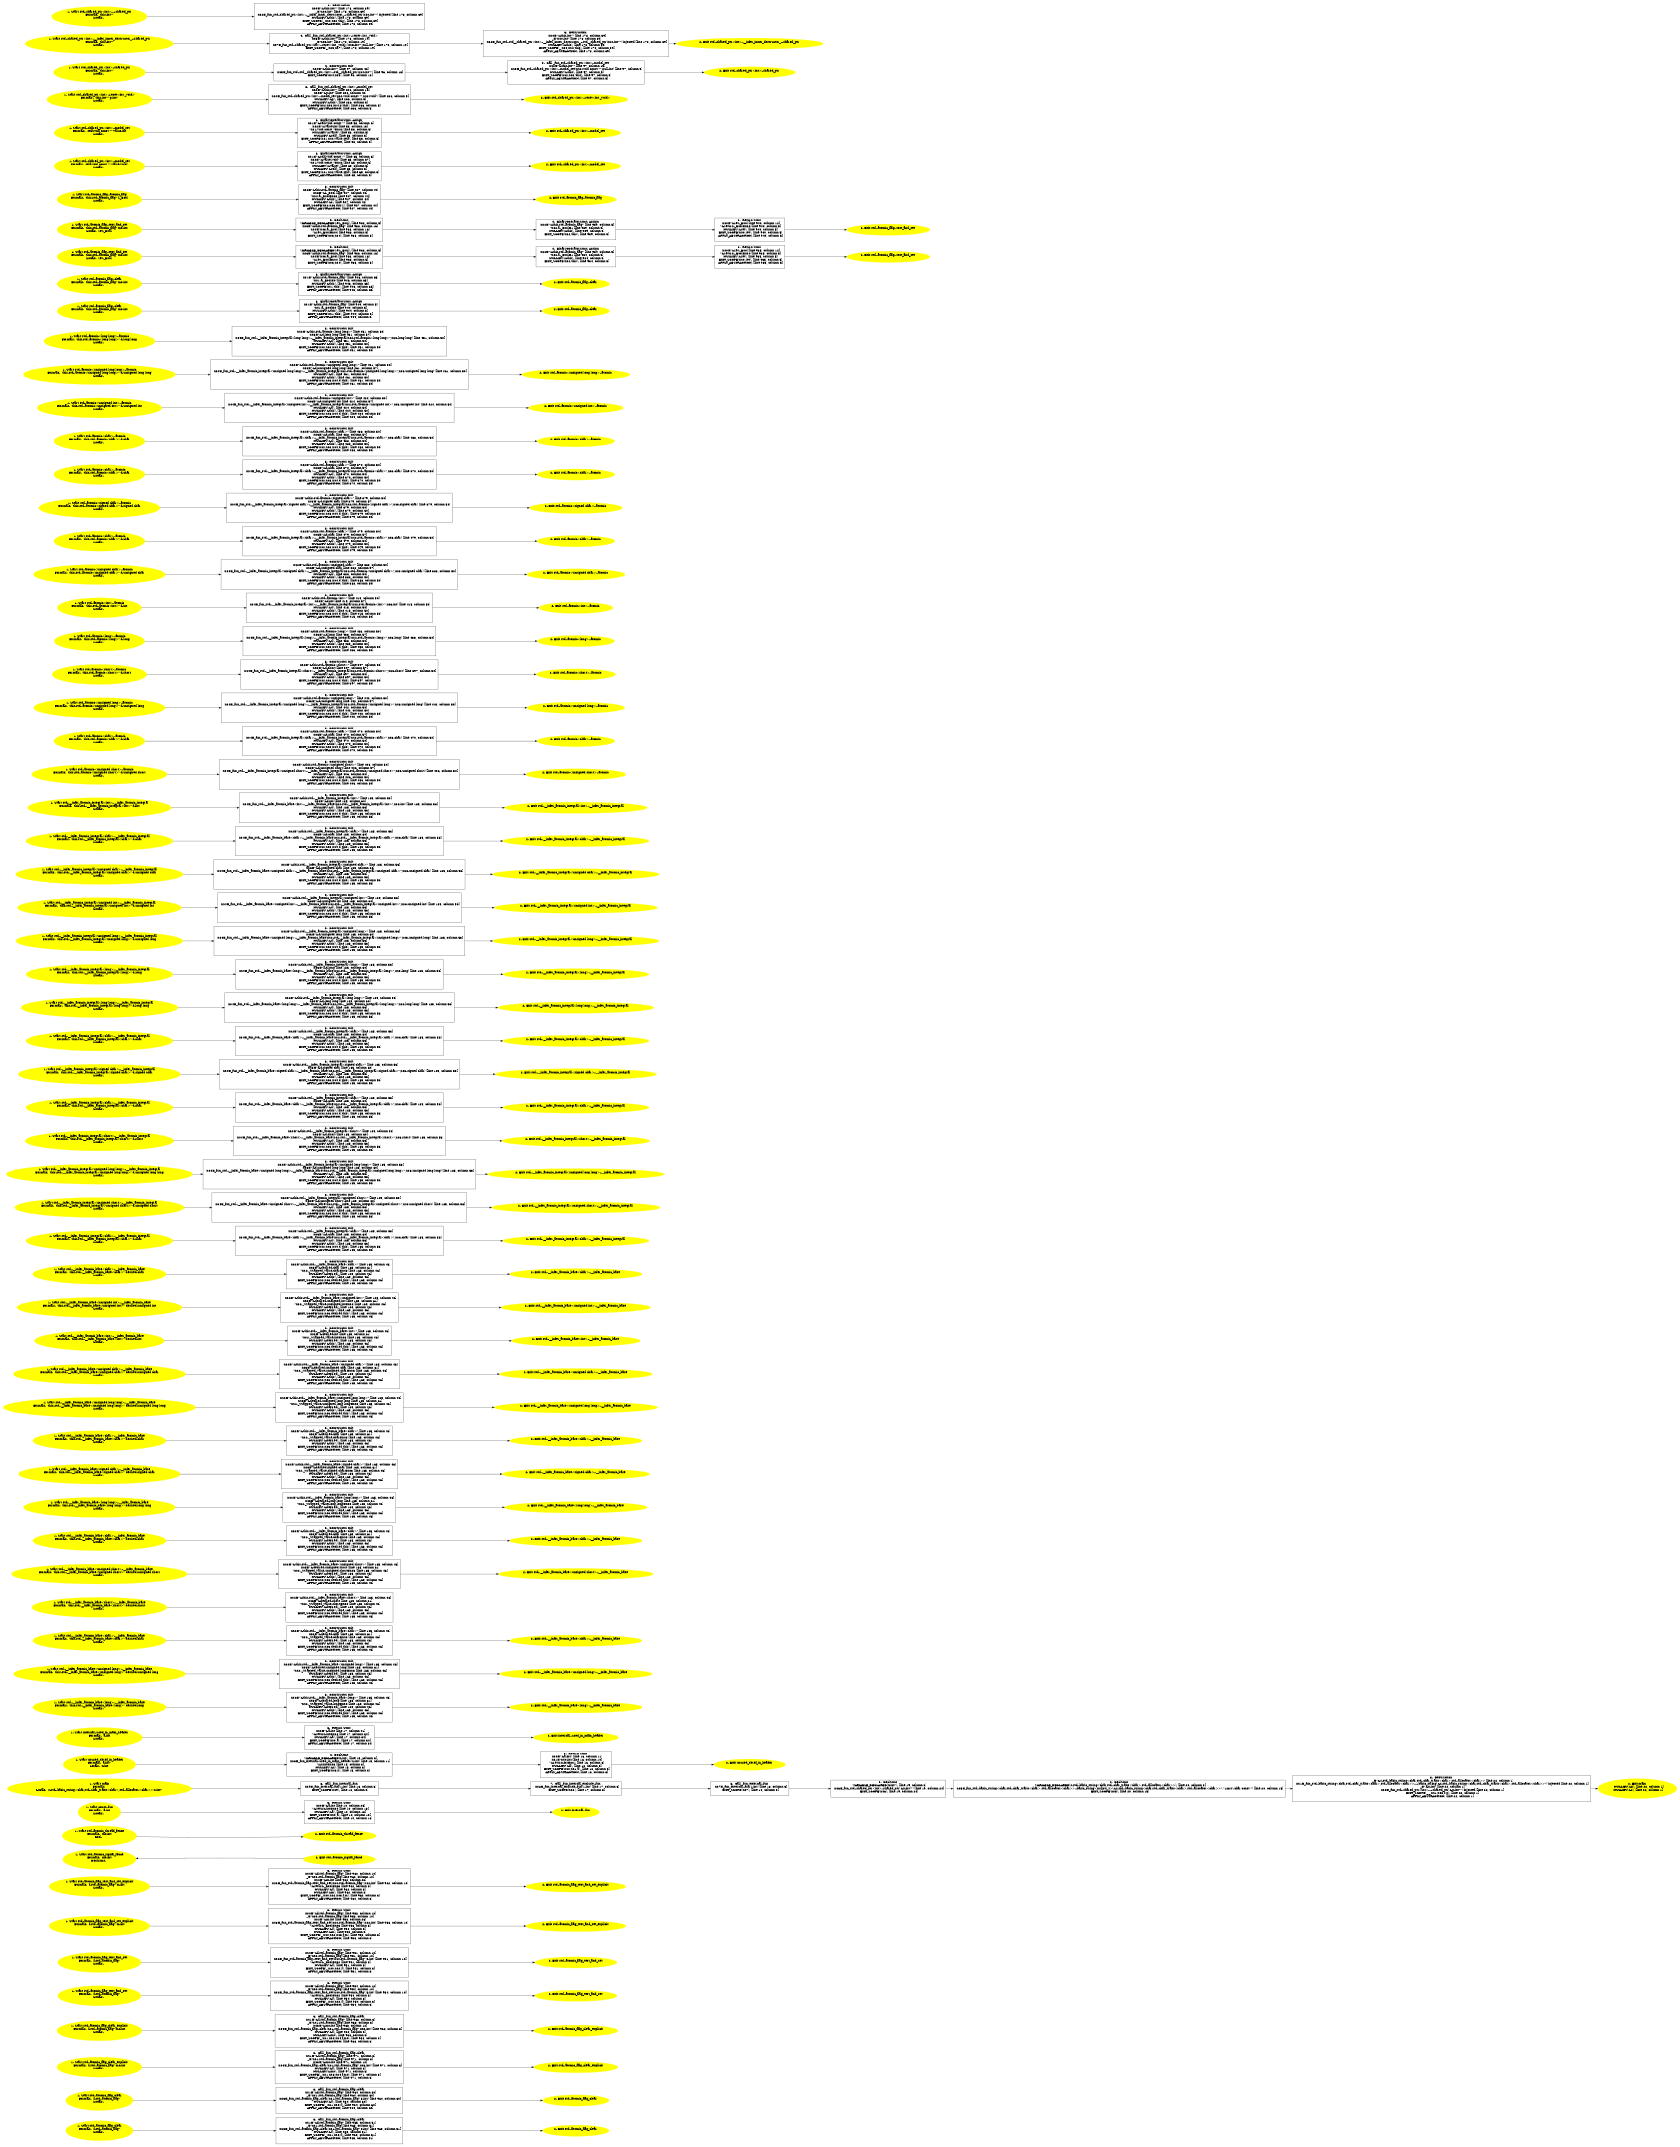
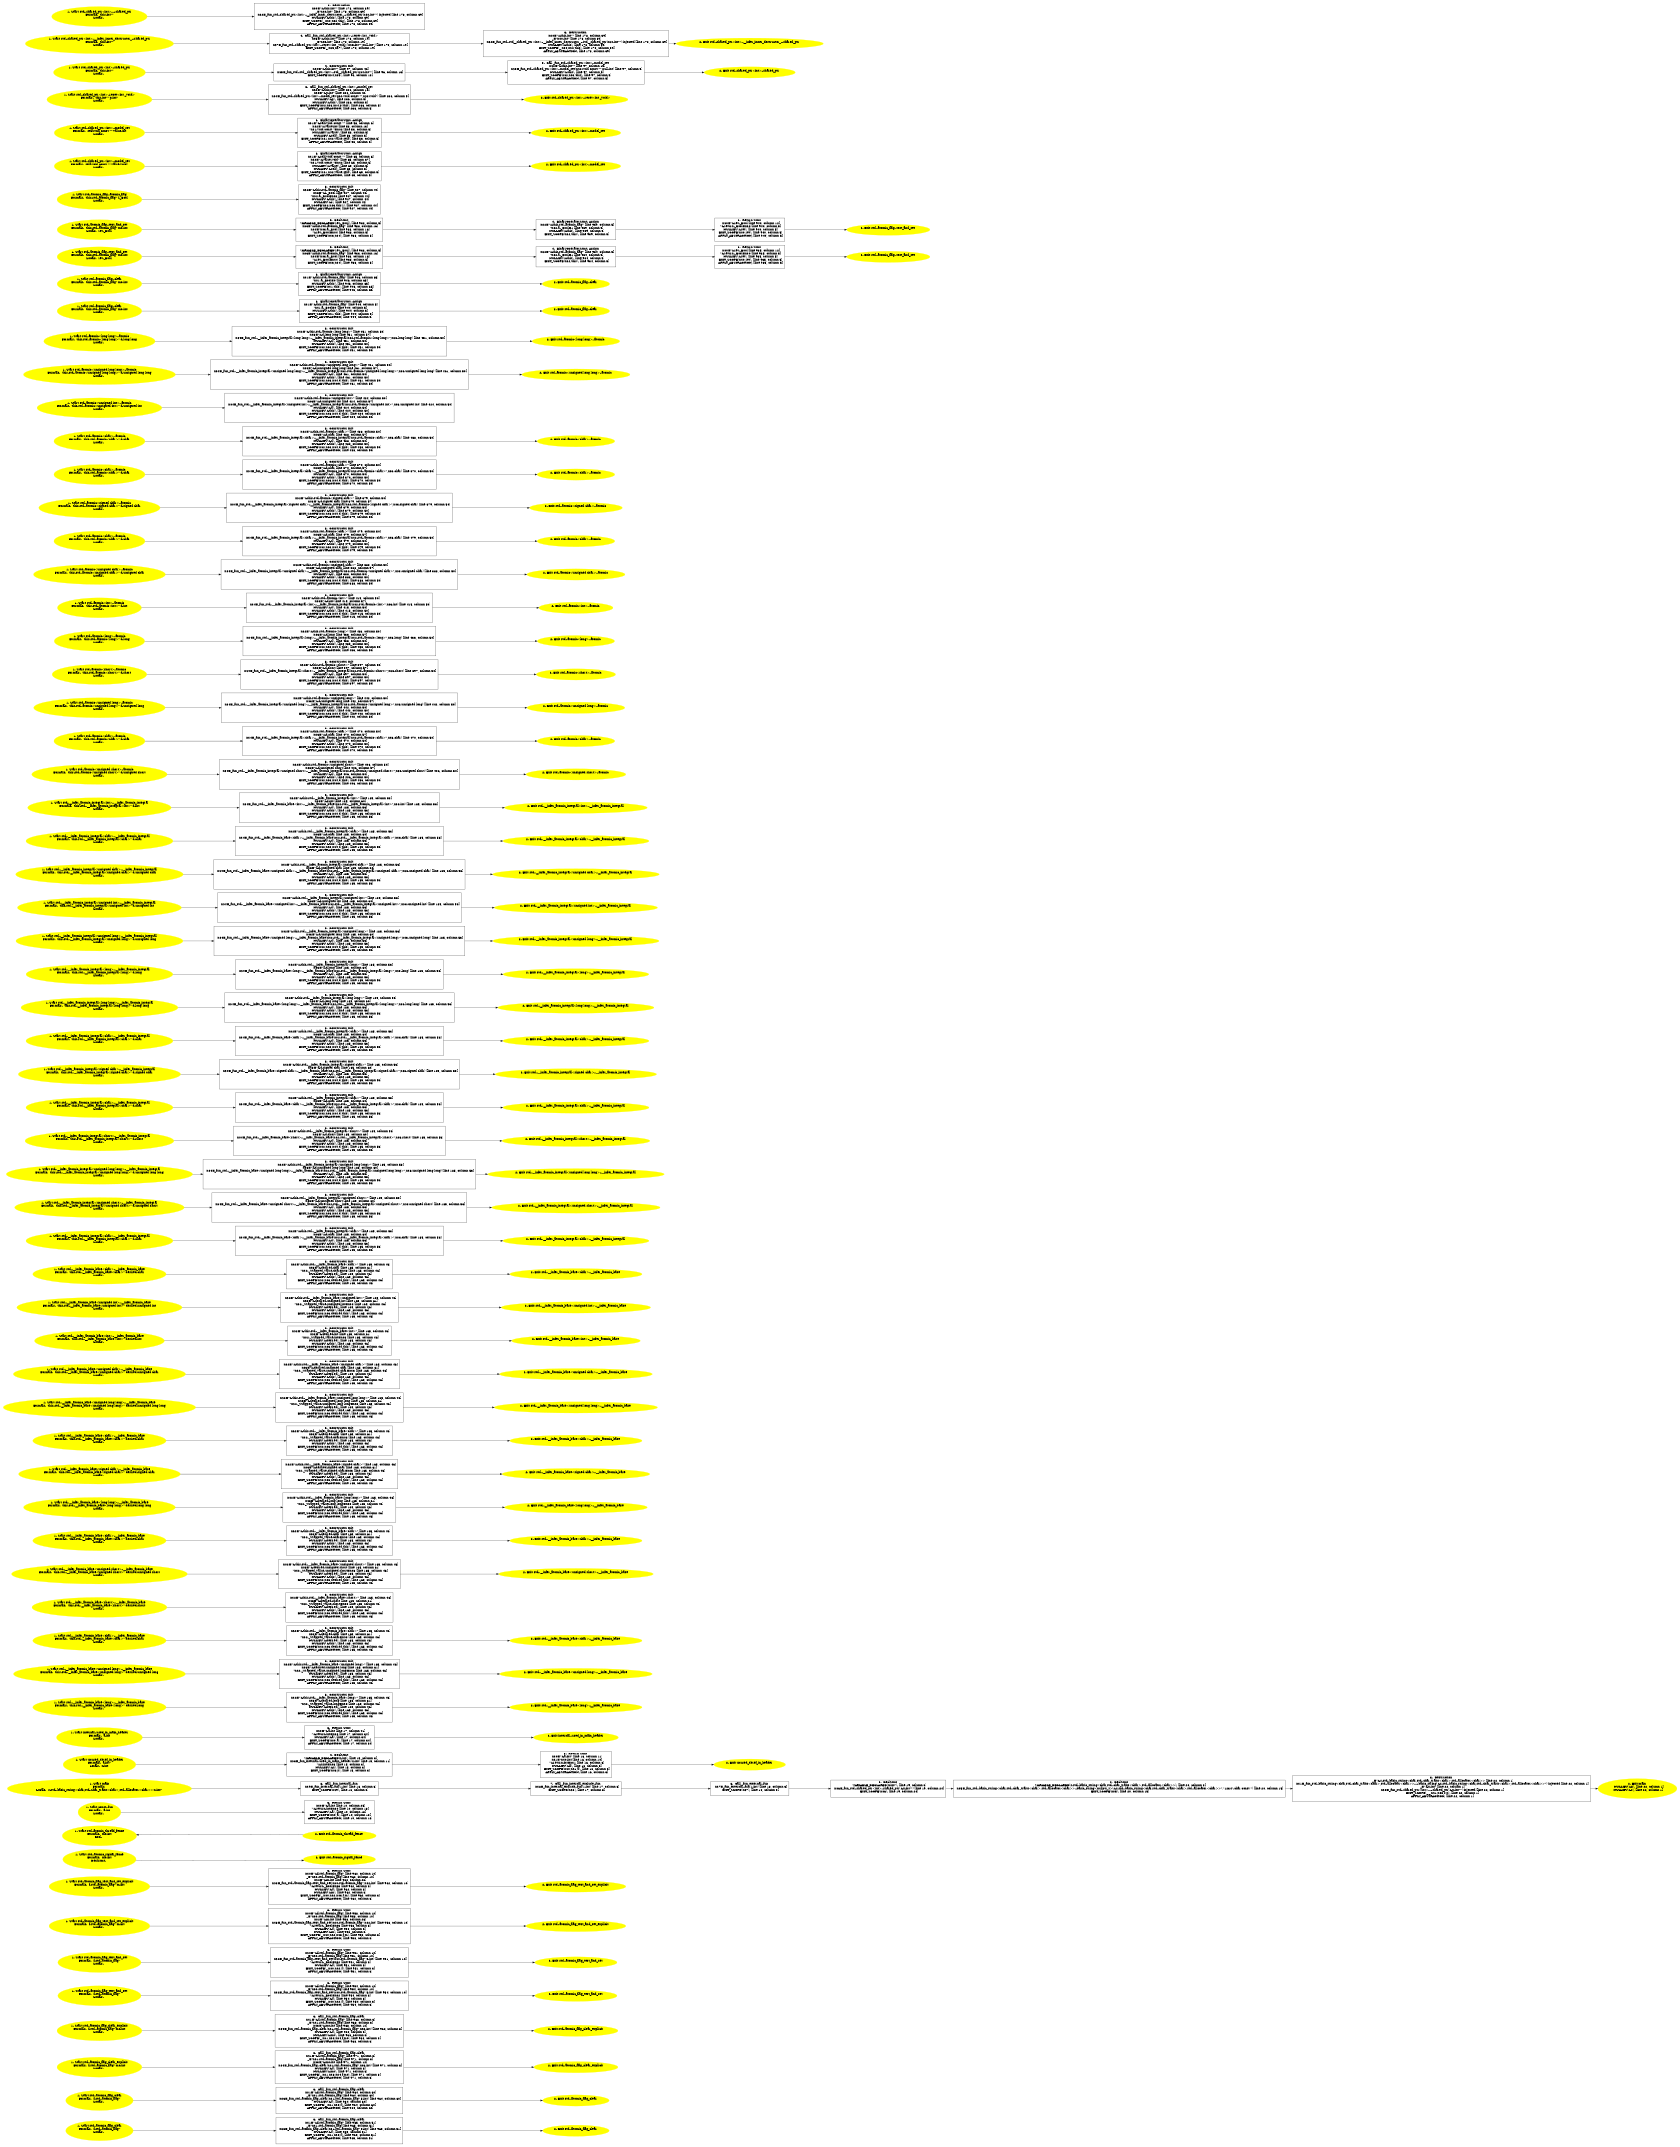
node "2: Exit std::atomic_flag::atomic_flag": removed
node "2: Exit std::atomic<long long>::atomic": added
node "2: Exit std::atomic<unsigned int>::atomic": removed
node "2: Exit internal::fun": removed
edge "1: Start std::atomic_thread_fence Formals:  mo:int Bool:" -> "2: Exit std::atomic_thread_fence": reversed
edge "2: Exit std::atomic_signal_fence" -> "1: Start std::atomic_signal_fence Formals:  mo:int DeclStmt:": reversed
